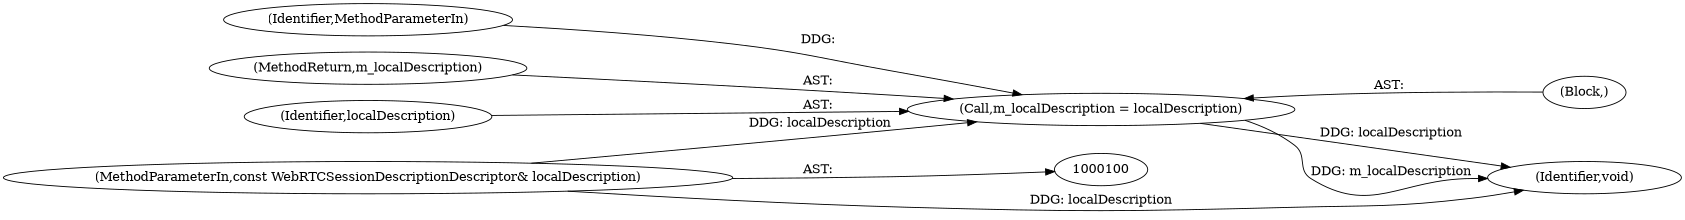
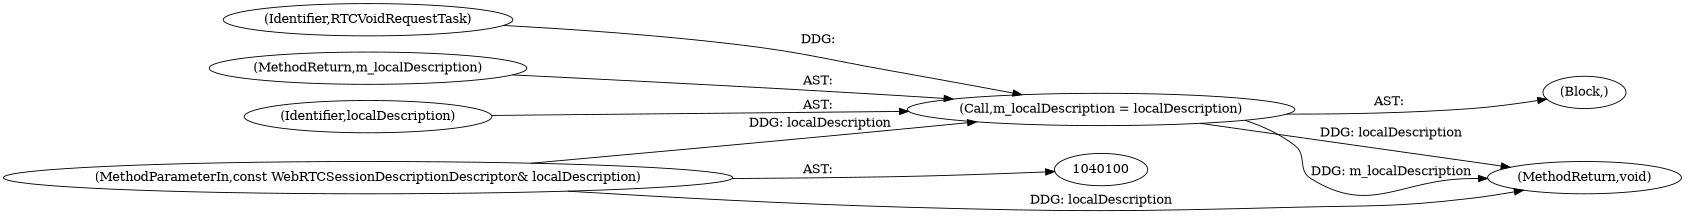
node "(Identifier,MethodParameterIn)": label "(Identifier,MethodParameterIn)" -> "(Identifier,RTCVoidRequestTask)"
edge "(Block,)" -> "(Call,m_localDescription = localDescription)": reversed
node "1000100": label "1000100" -> "1040100"
node "(Identifier,void)": label "(Identifier,void)" -> "(MethodReturn,void)"
